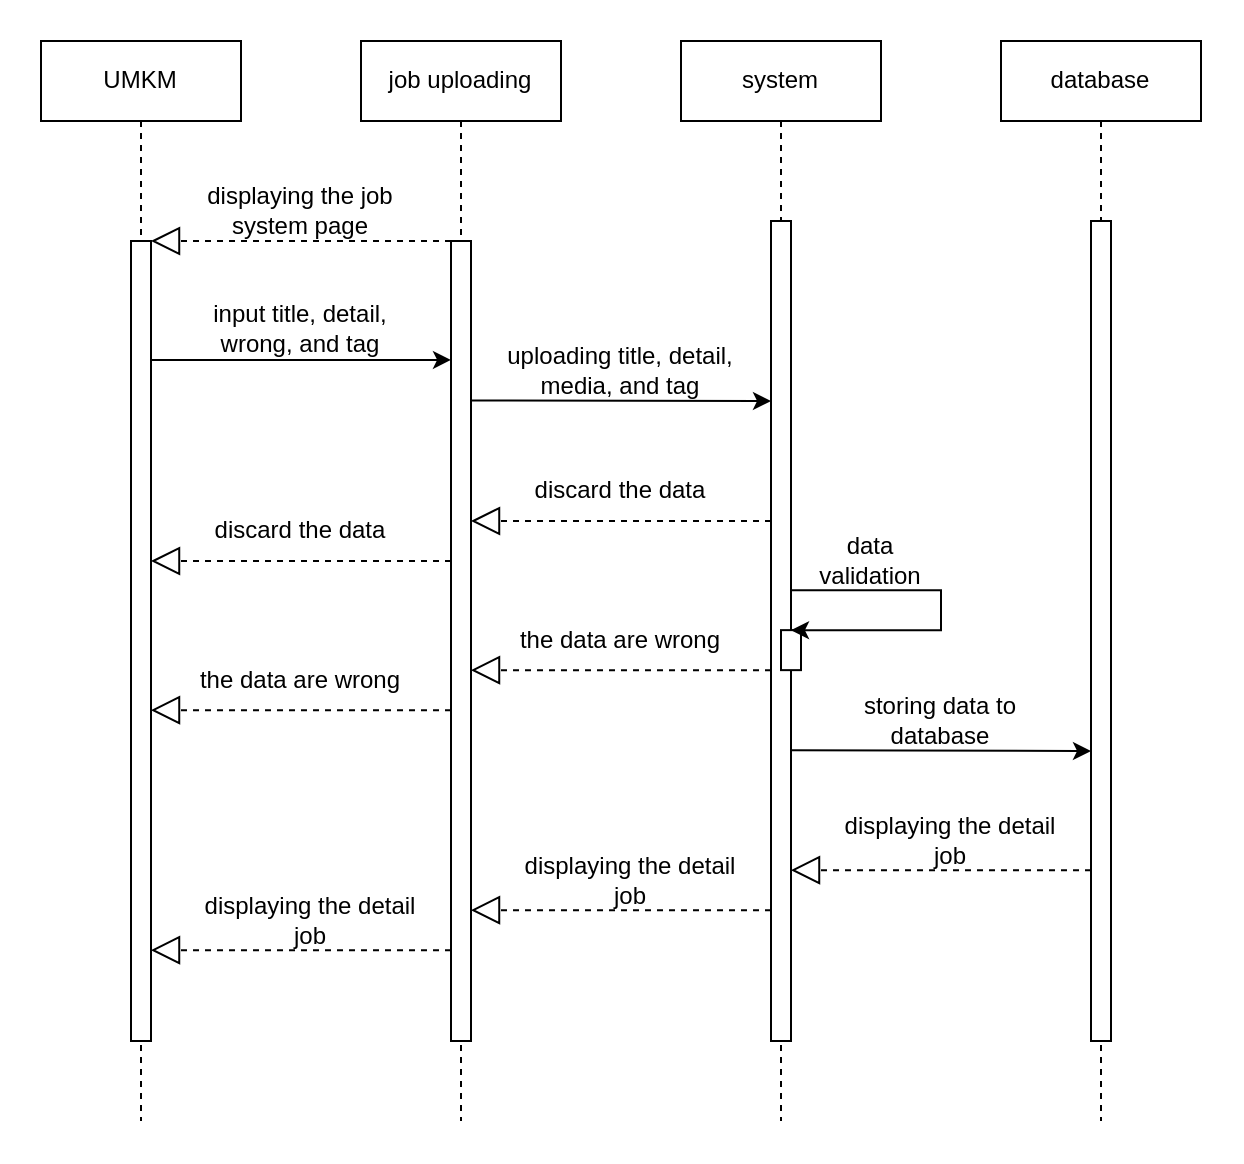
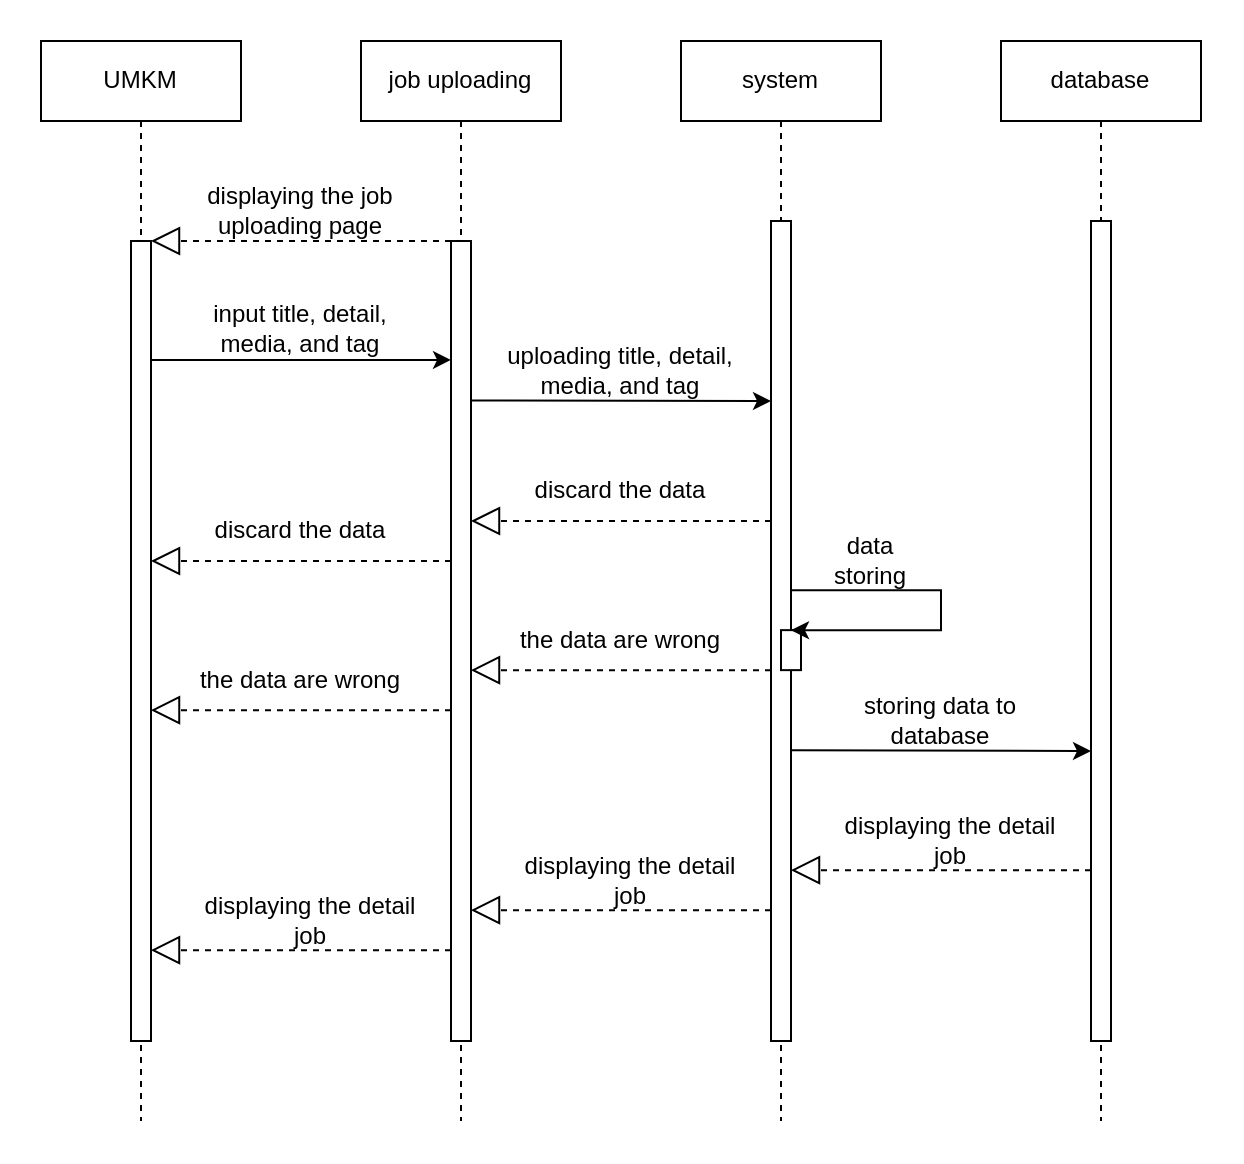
node "displaying the job system page": label "displaying the job system page" -> "displaying the job uploading page"
node "input title, detail, wrong, and tag": label "input title, detail, wrong, and tag" -> "input title, detail, media, and tag"
node "data validation": label "data validation" -> "data storing"
